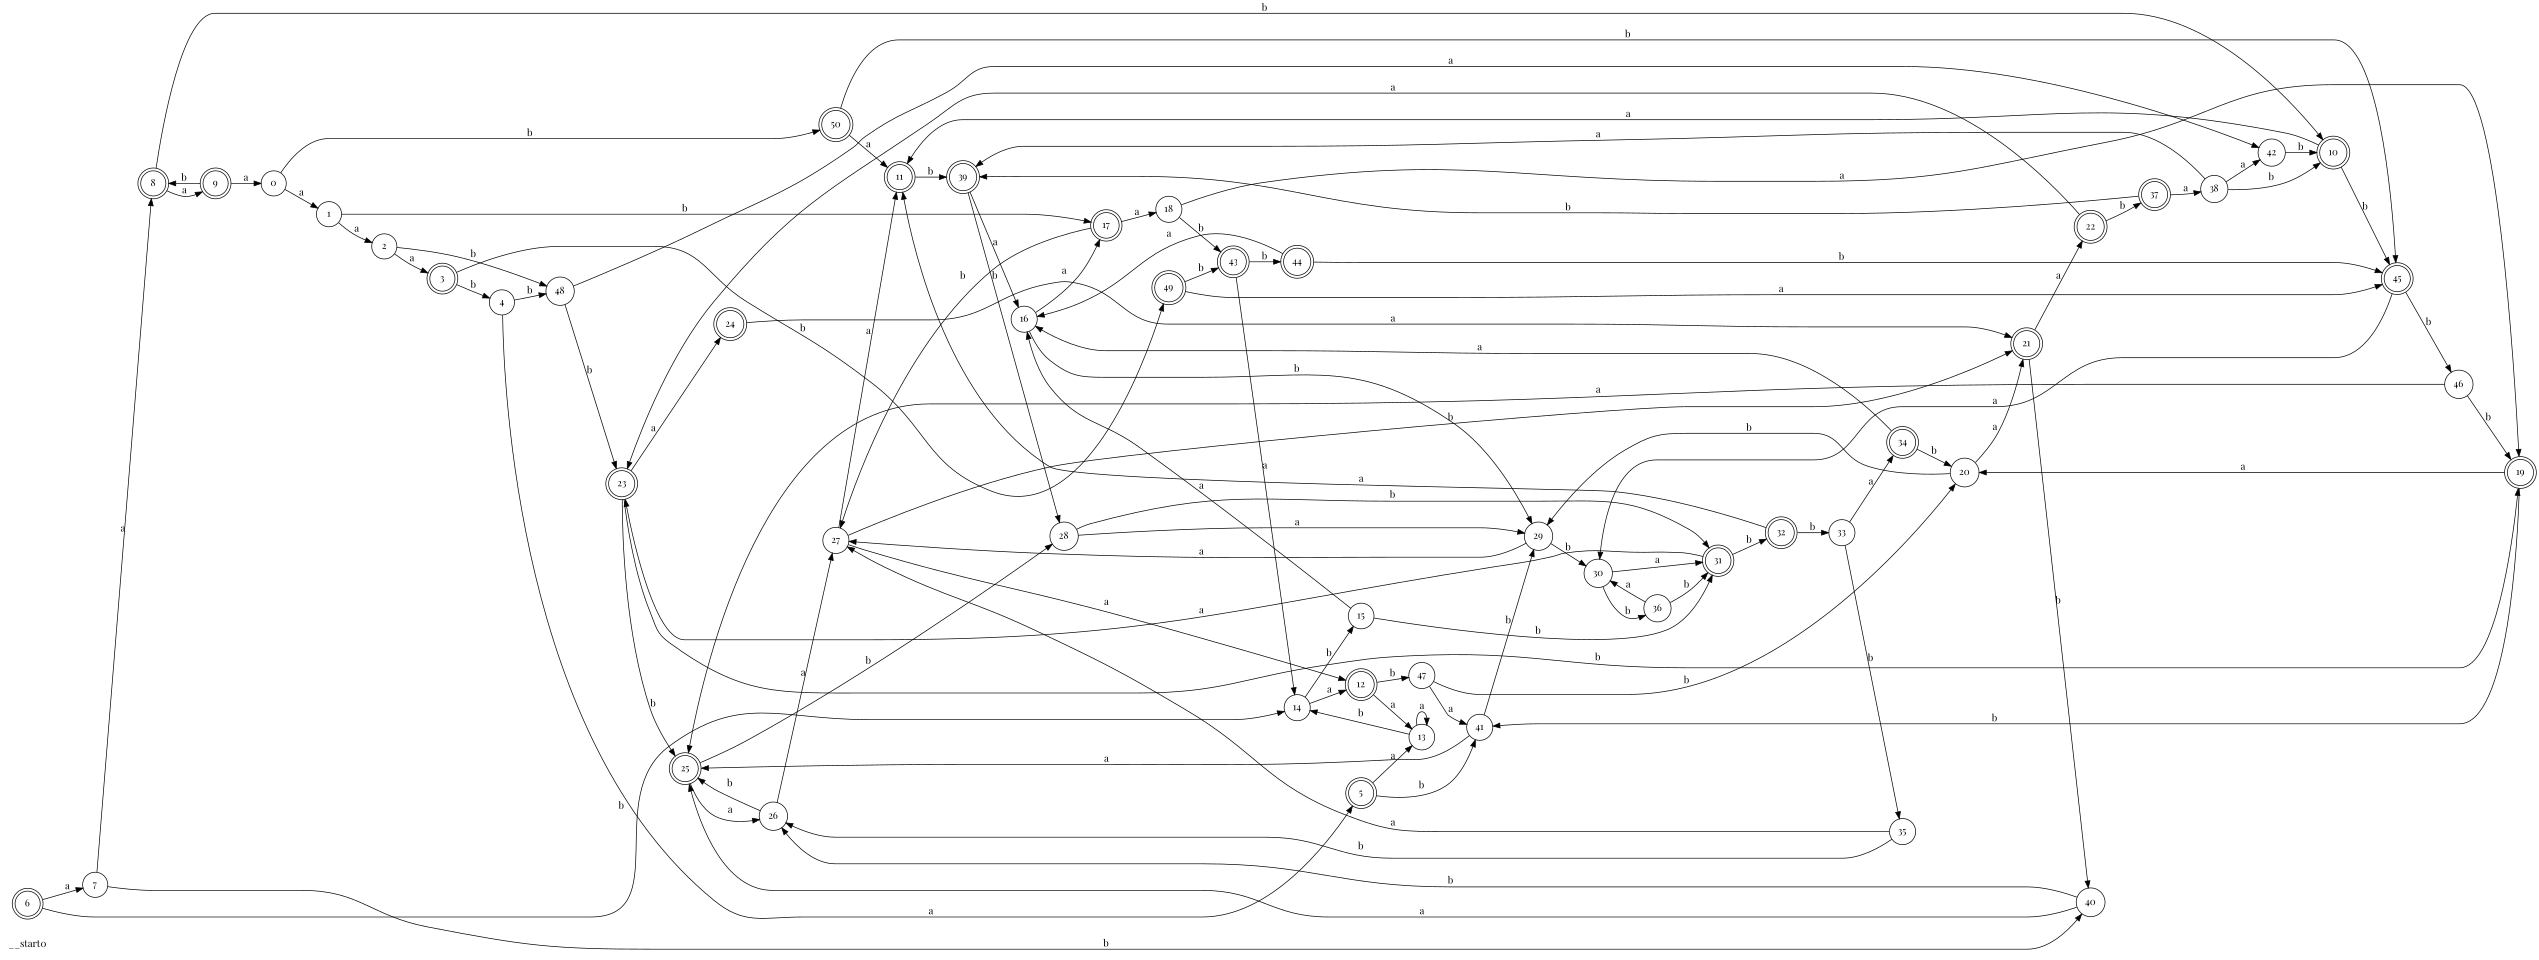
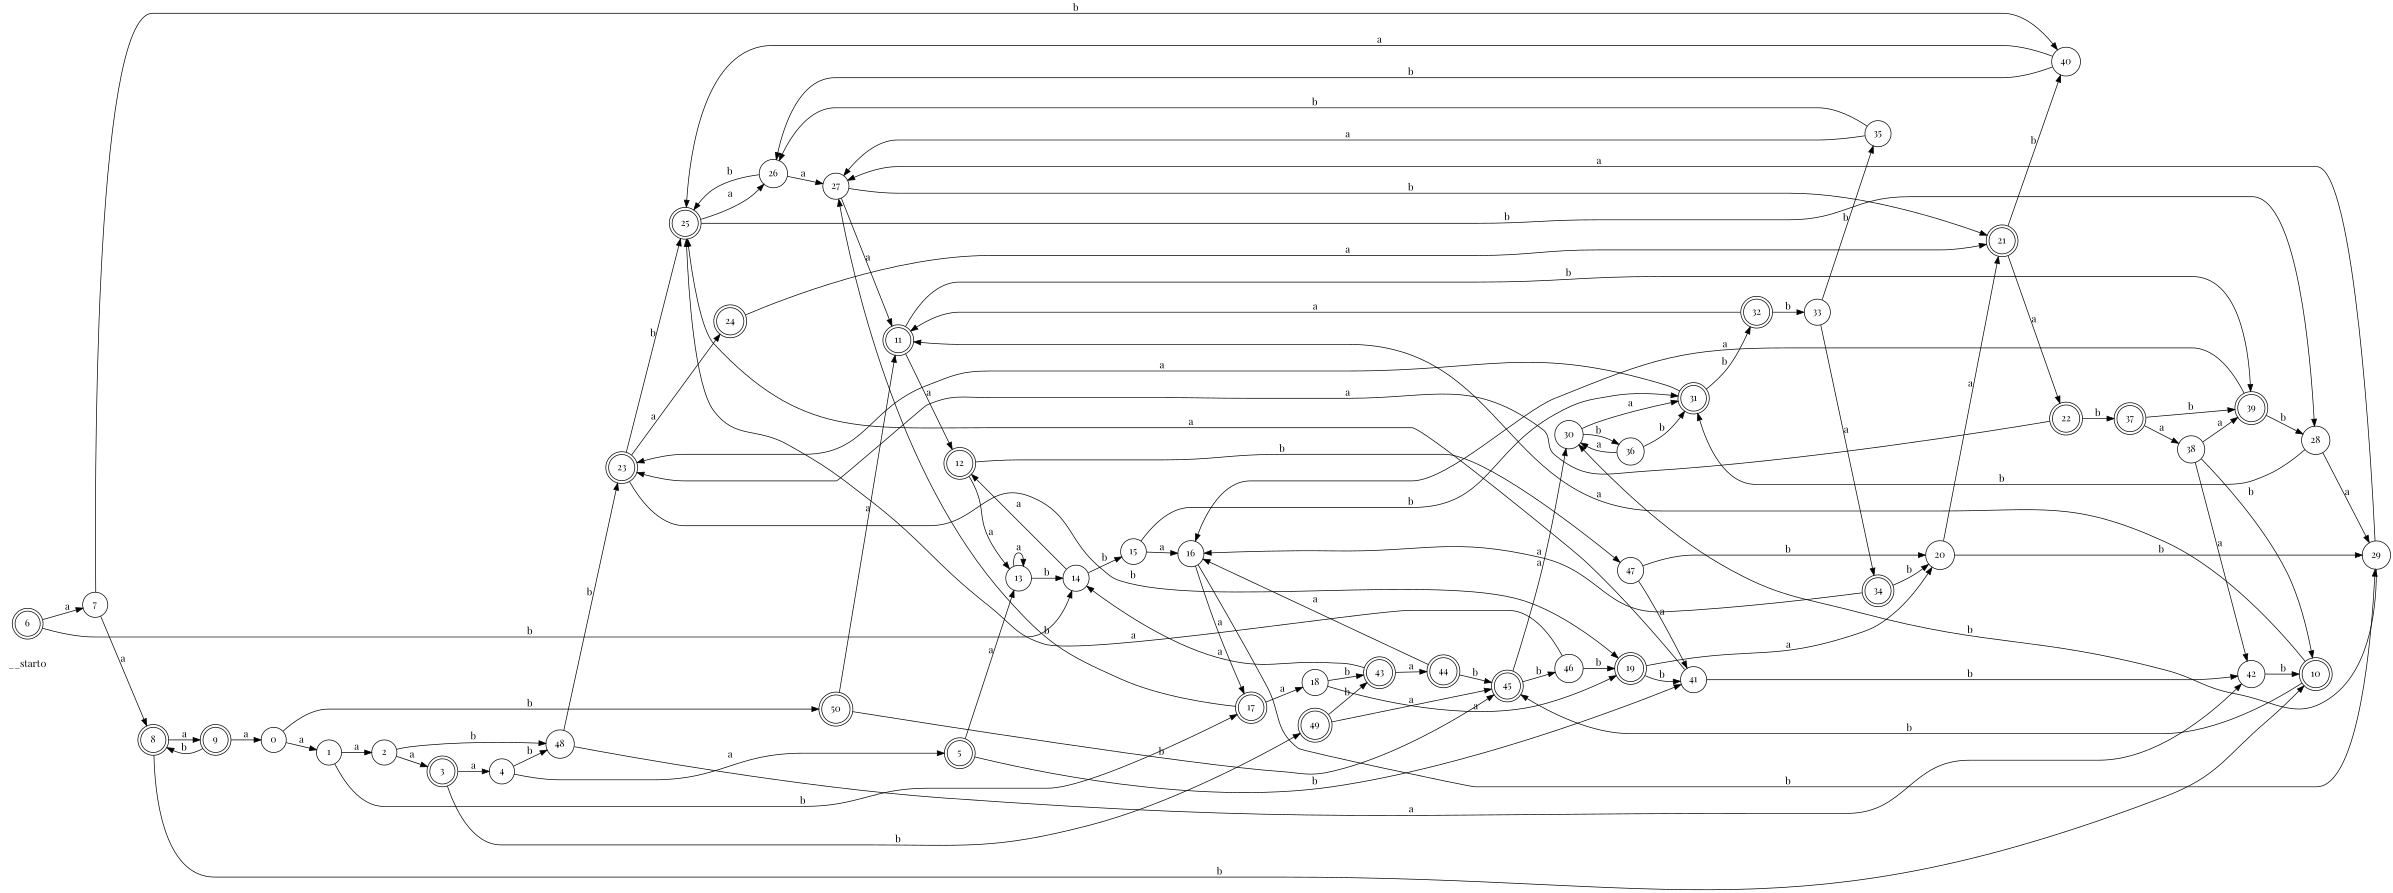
edge "43" -> "44": label "b" -> "a"
edge "3" -> "4": label "b" -> "a"
edge "27" -> "12": now "11" -> "12"
edge "41" -> "29": now "41" -> "42"
